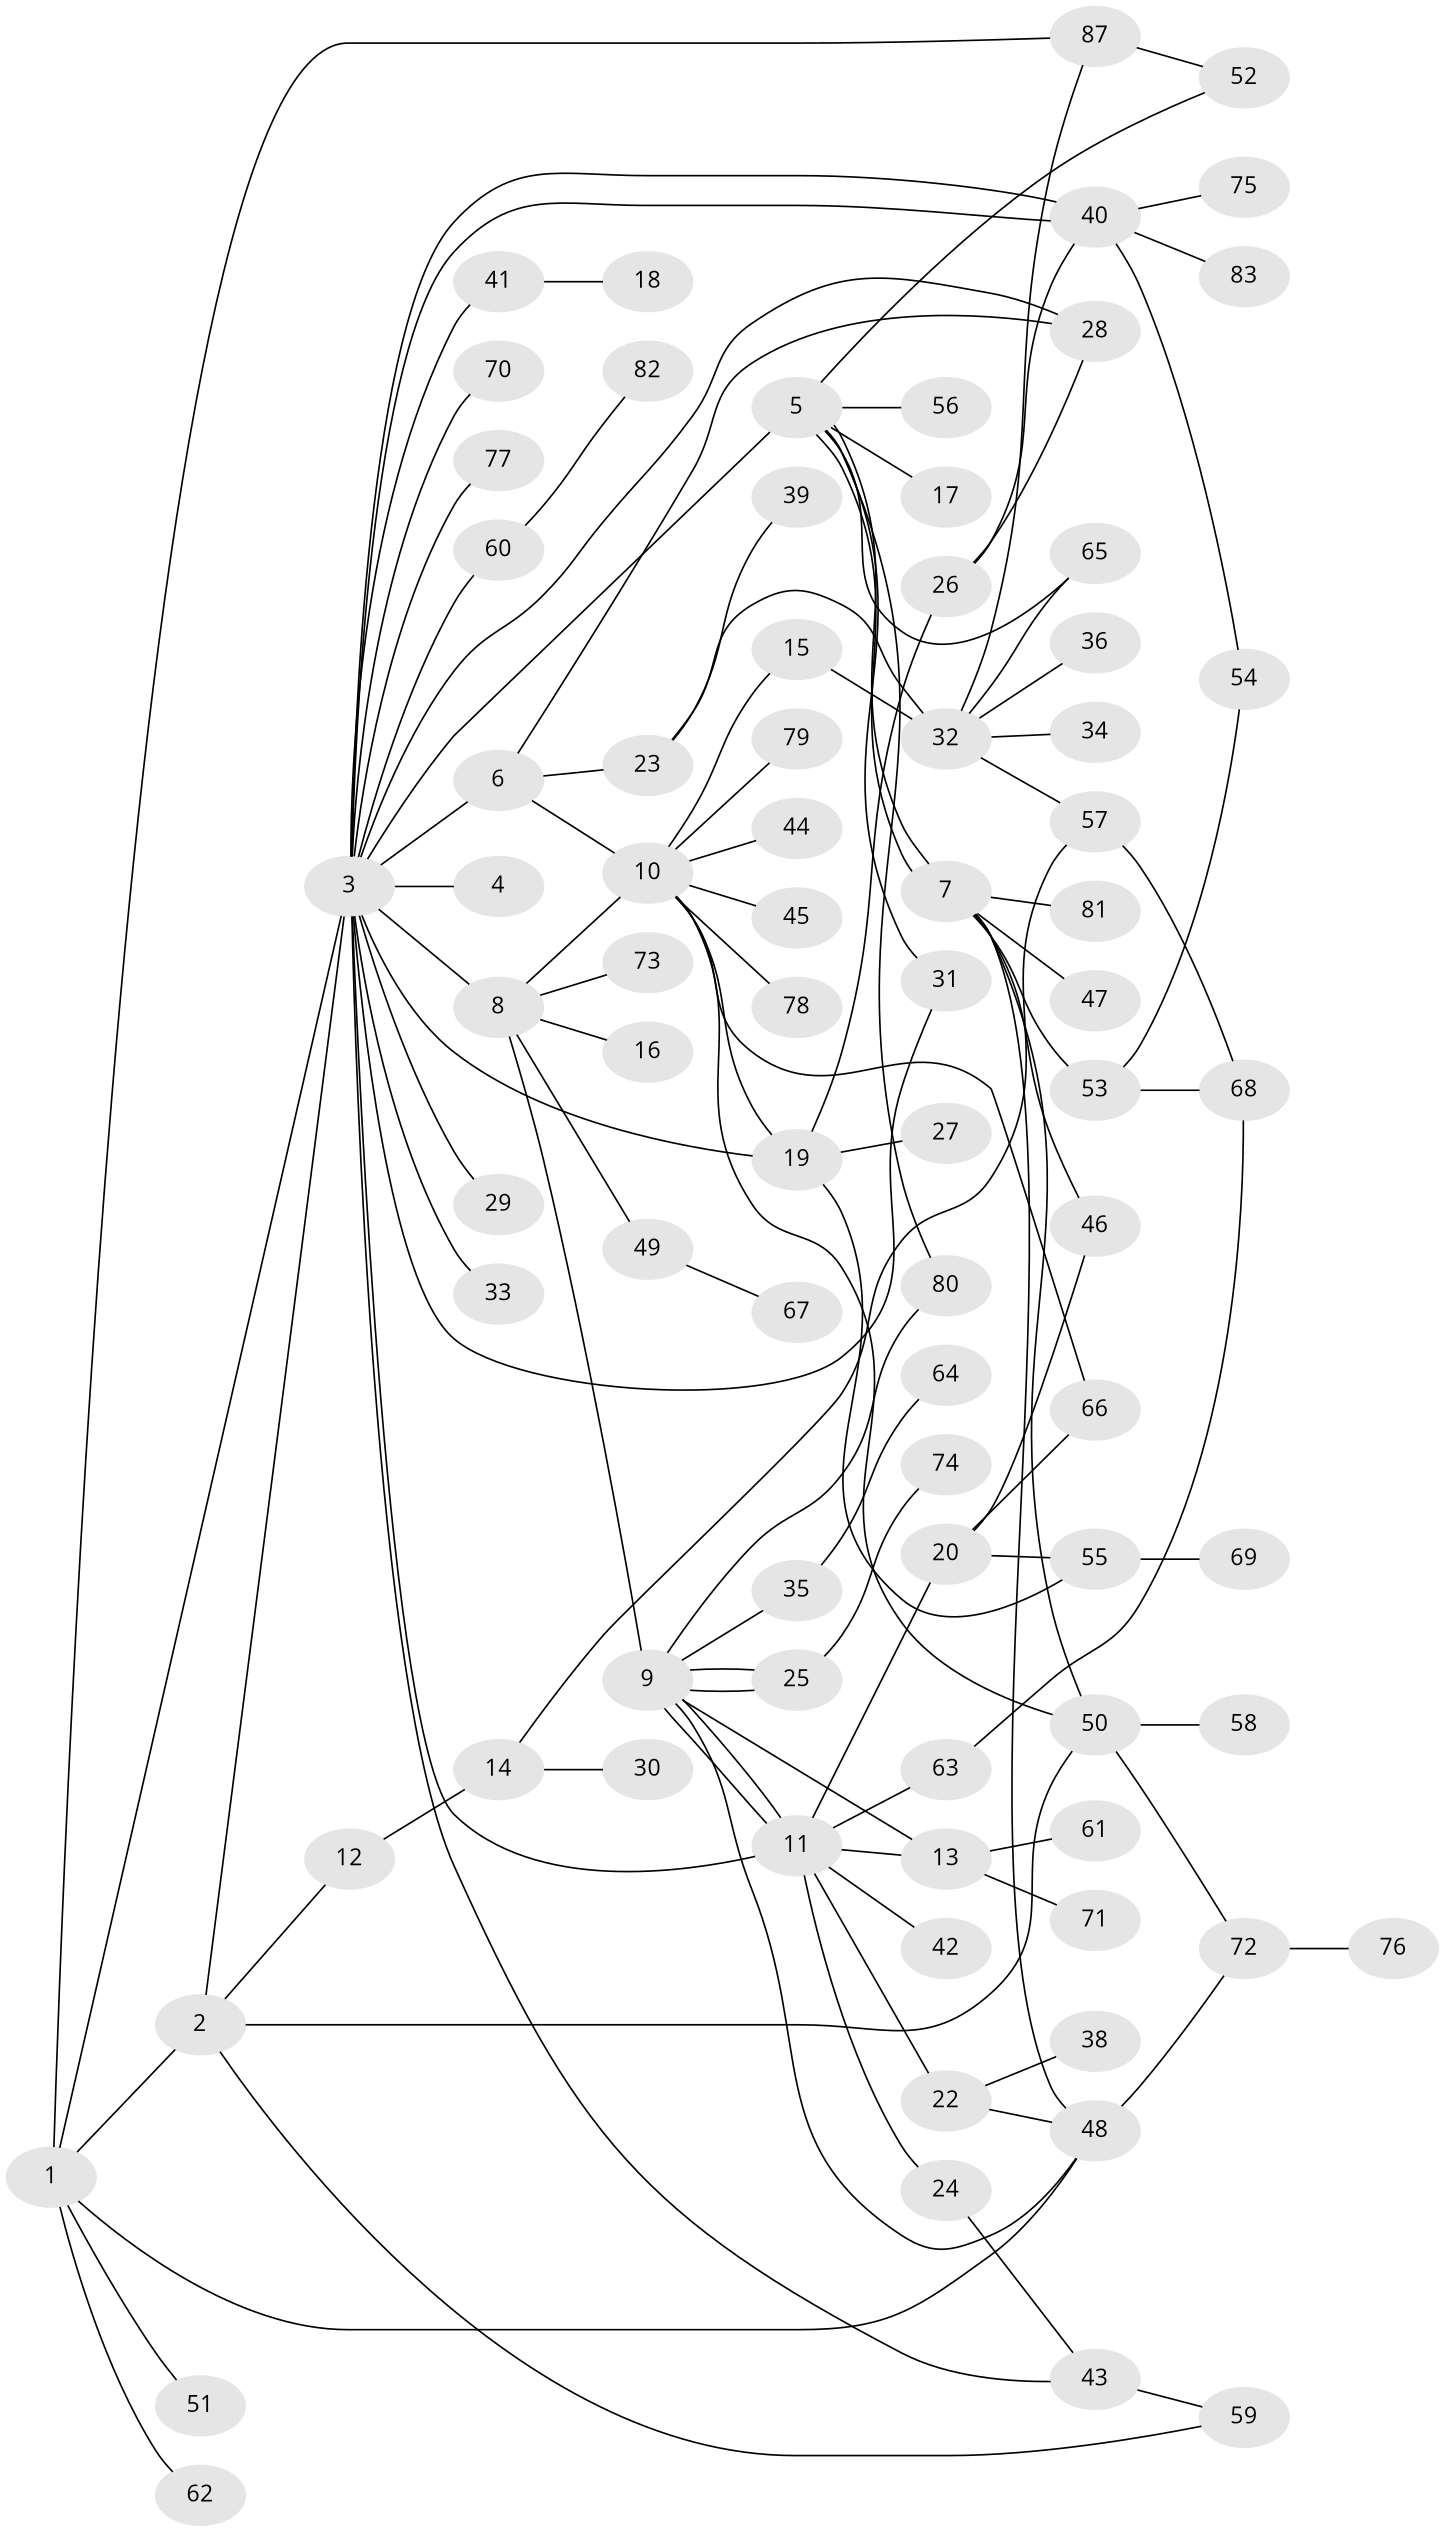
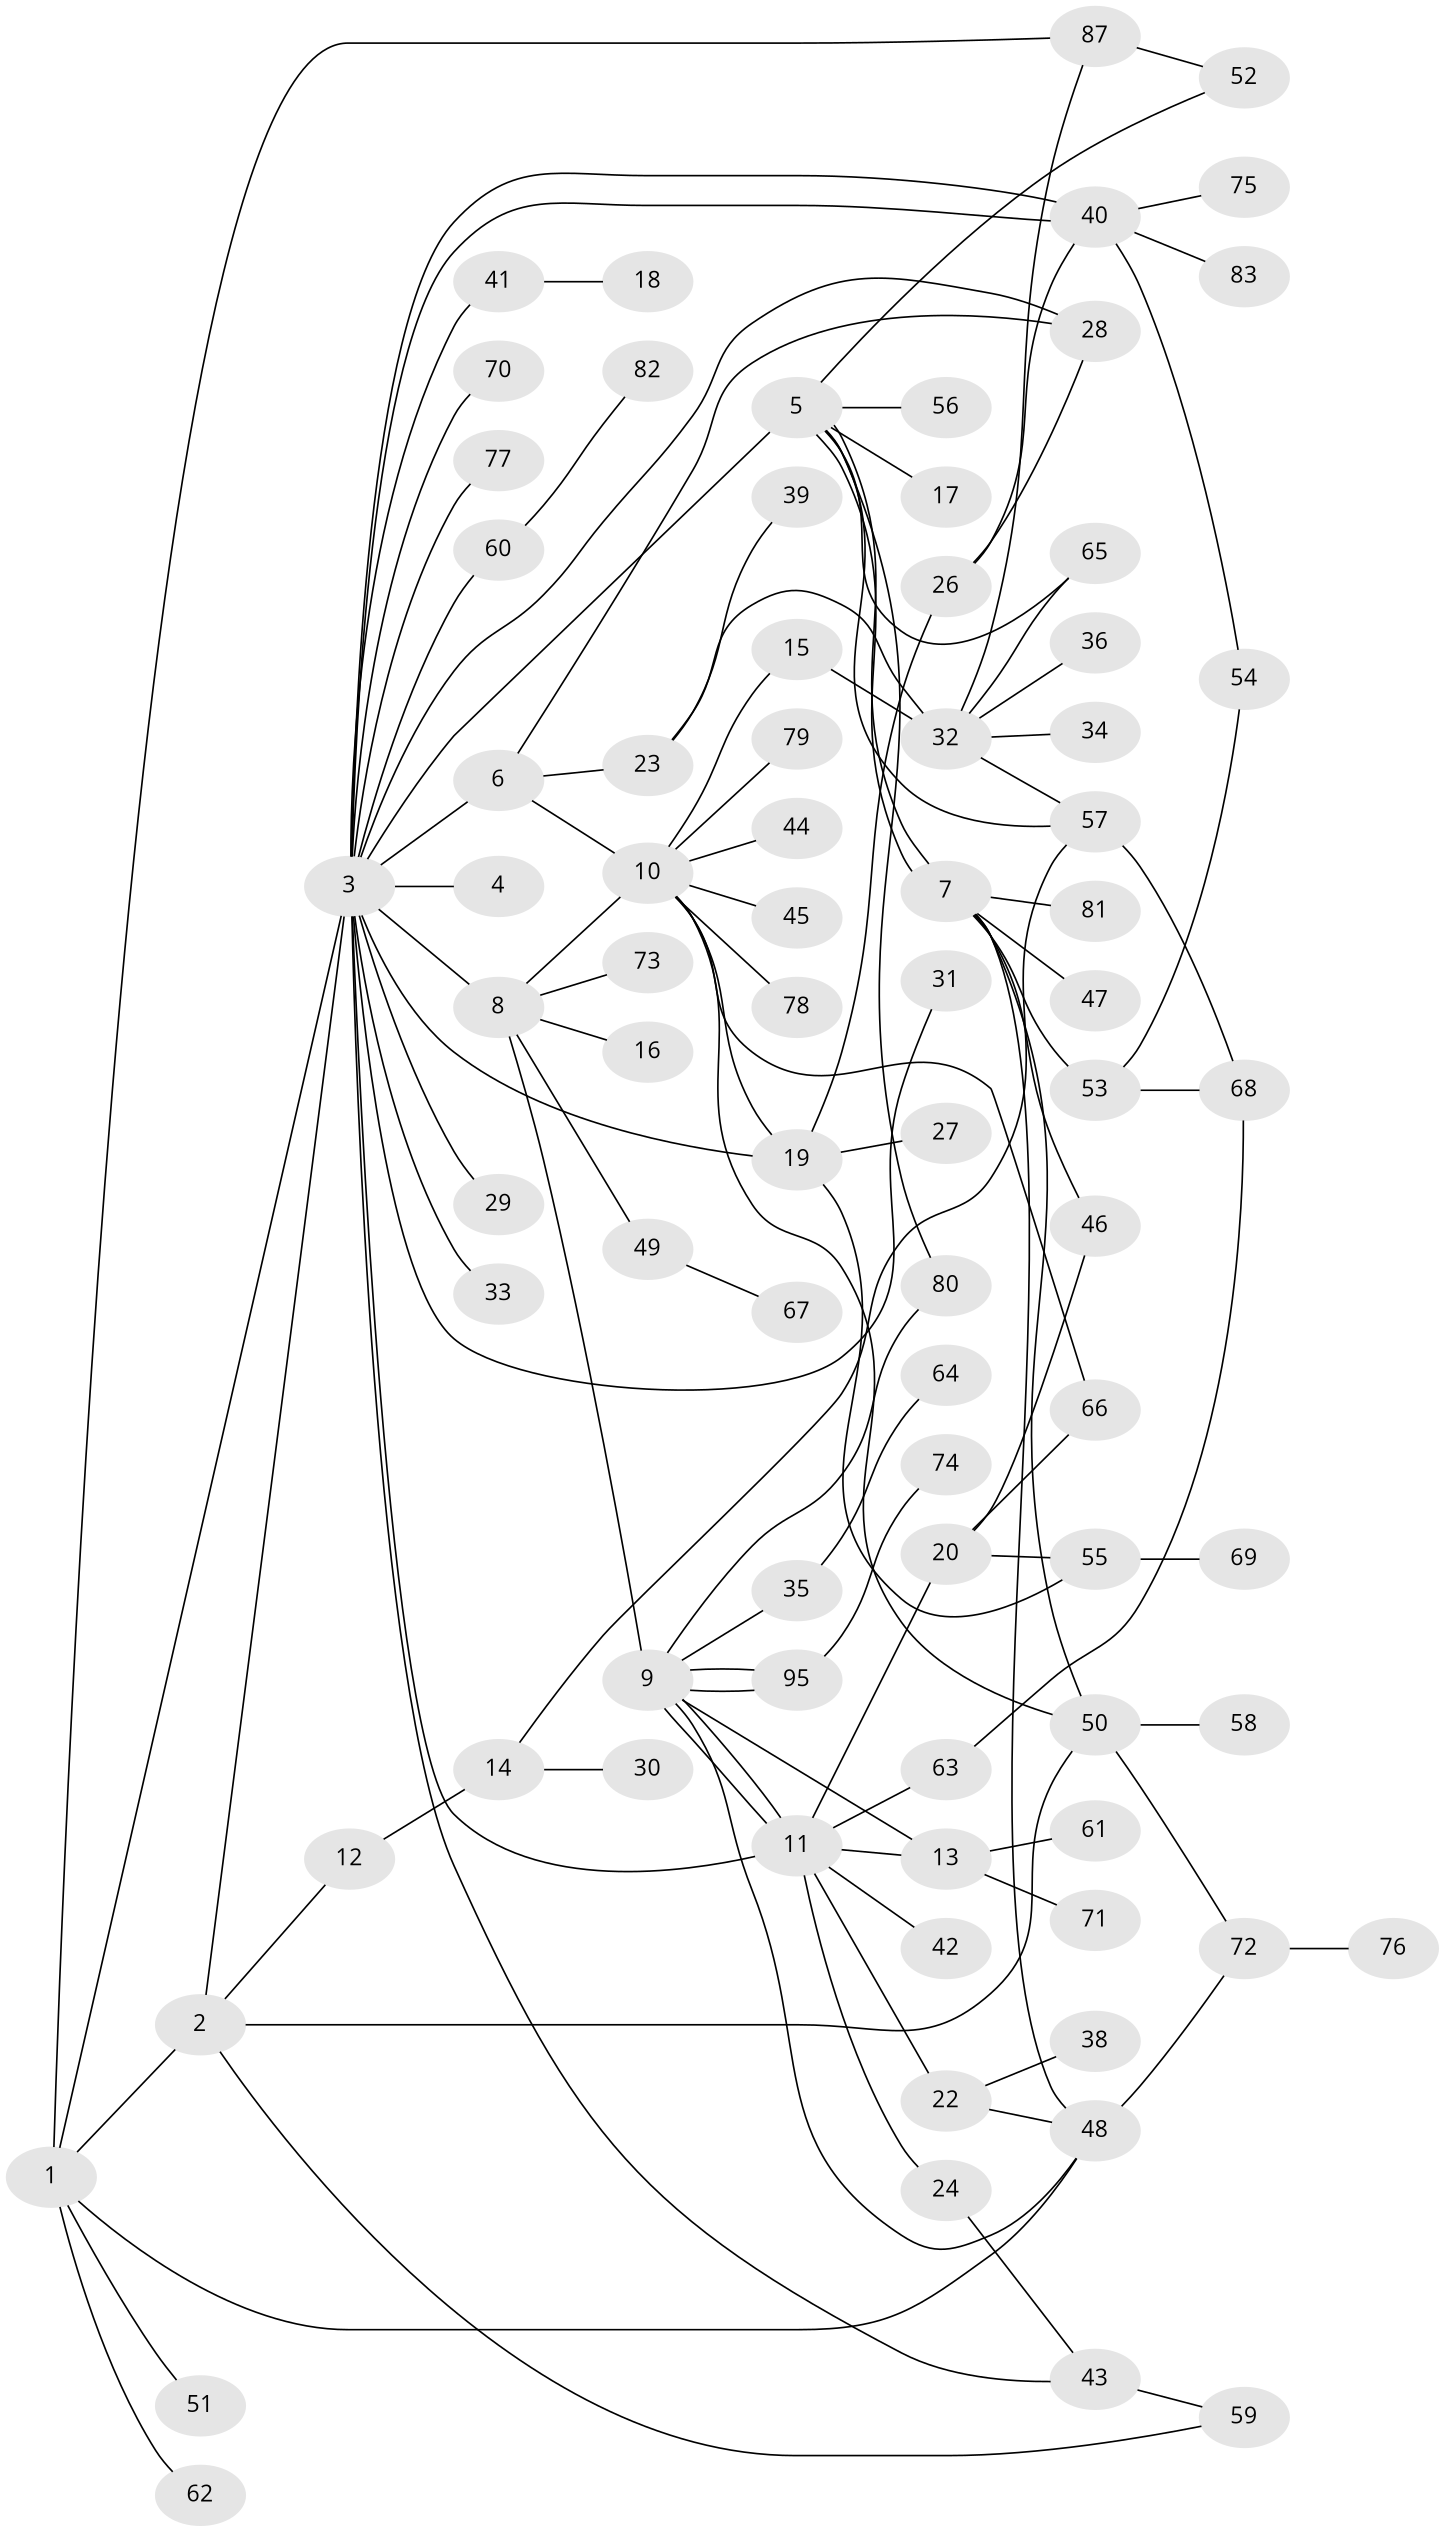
edge "5" -- "31": now "5" -- "57"
node "25": label "25" -> "95"
